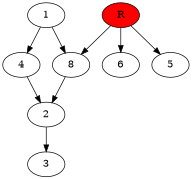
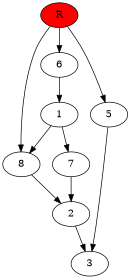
node "4": label "4" -> "7"
edge "6" -> "1": added
edge "5" -> "3": added
